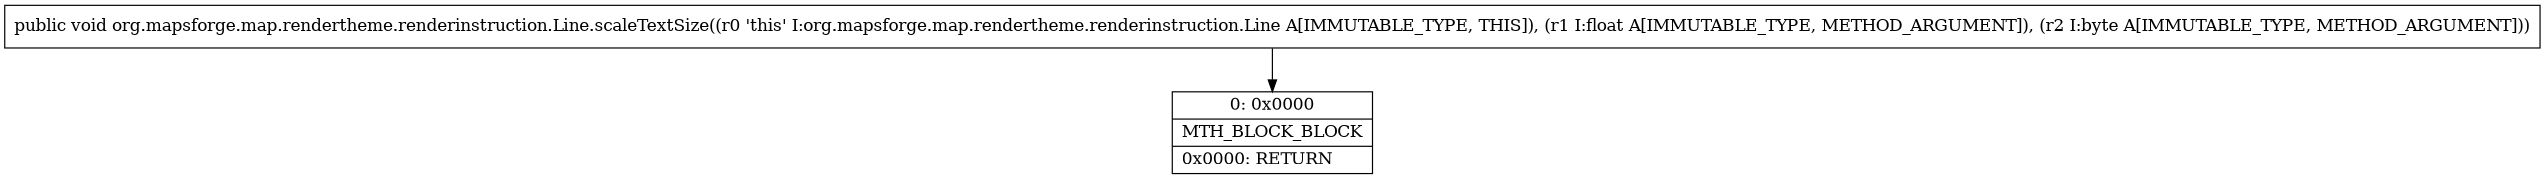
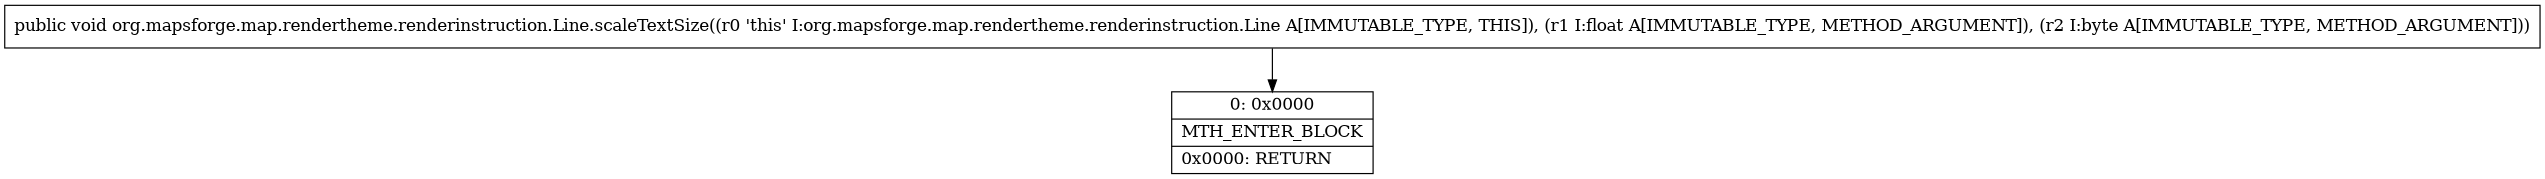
node "0: 0x0000": text "MTH_BLOCK_BLOCK" -> "MTH_ENTER_BLOCK"
